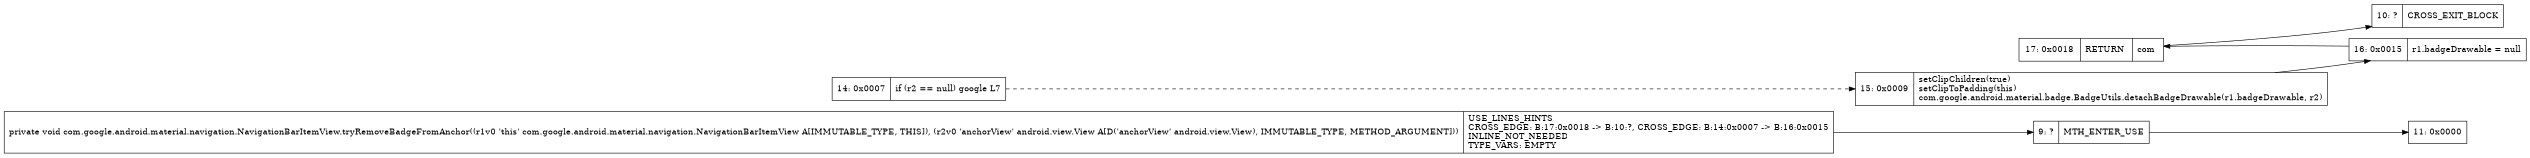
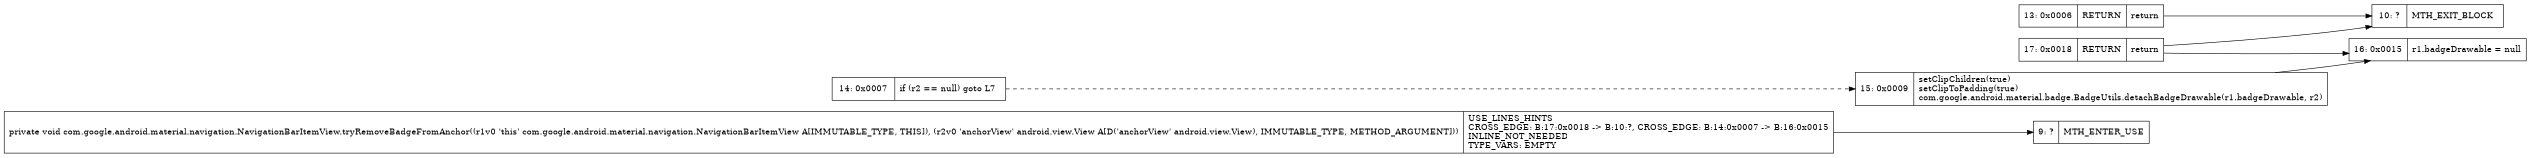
node "13: 0x0006": added
node "10: ?": text "CROSS_EXIT_BLOCK" -> "MTH_EXIT_BLOCK"
edge "16: 0x0015" -> "17: 0x0018": reversed
node "17: 0x0018": text "com" -> "return"
node "14: 0x0007": text "if (r2 == null) google L7" -> "if (r2 == null) goto L7"
node "15: 0x0009": text "setClipToPadding(this)" -> "setClipToPadding(true)"
node "11: 0x0000": removed
